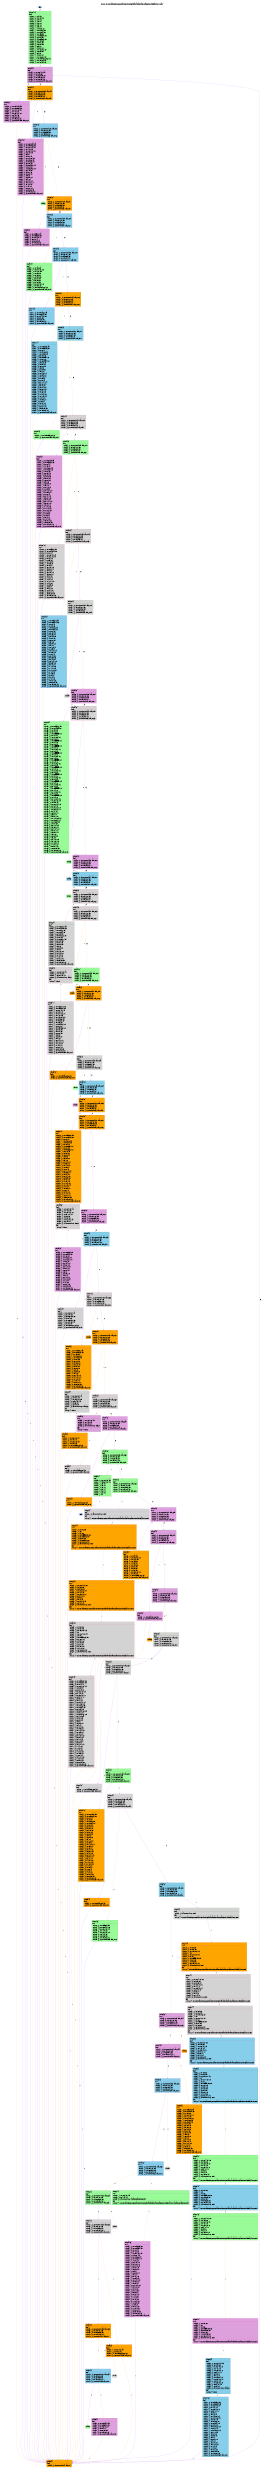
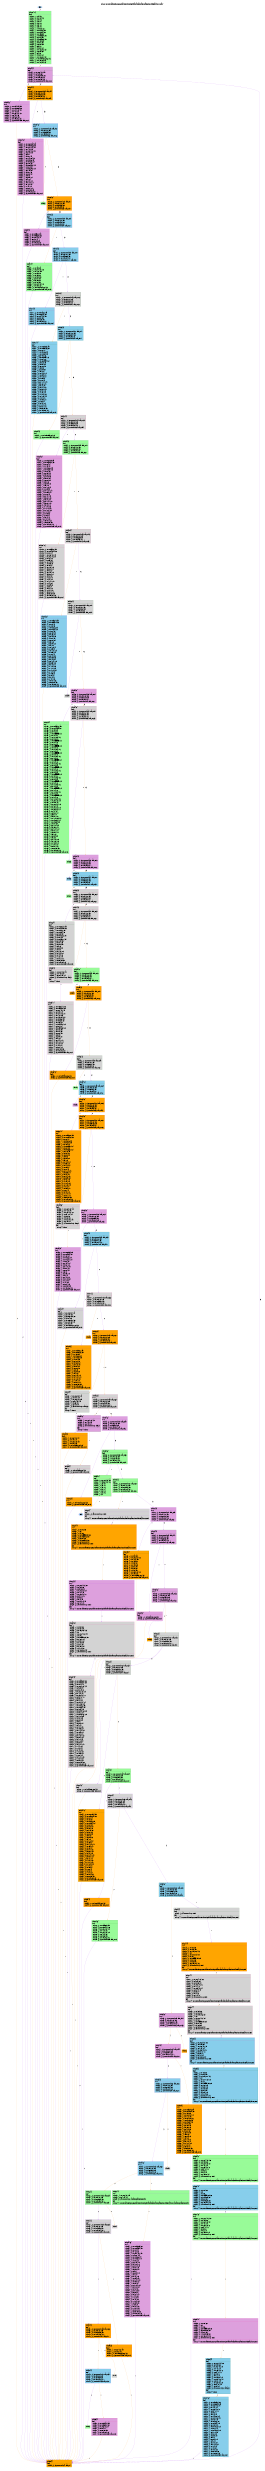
node "0x401940 [28]": fillcolor orange -> lightgrey
node "0x402675 [45]": fillcolor orange -> plum
